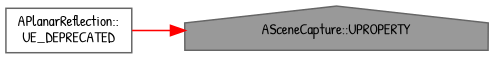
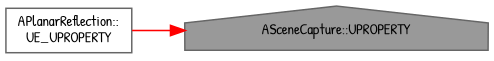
node "APlanarReflection:: UE_DEPRECATED": label "APlanarReflection:: UE_DEPRECATED" -> "APlanarReflection:: UE_UPROPERTY"
